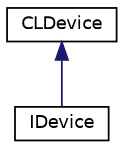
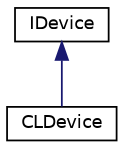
edge "IDevice" -> "CLDevice": reversed
